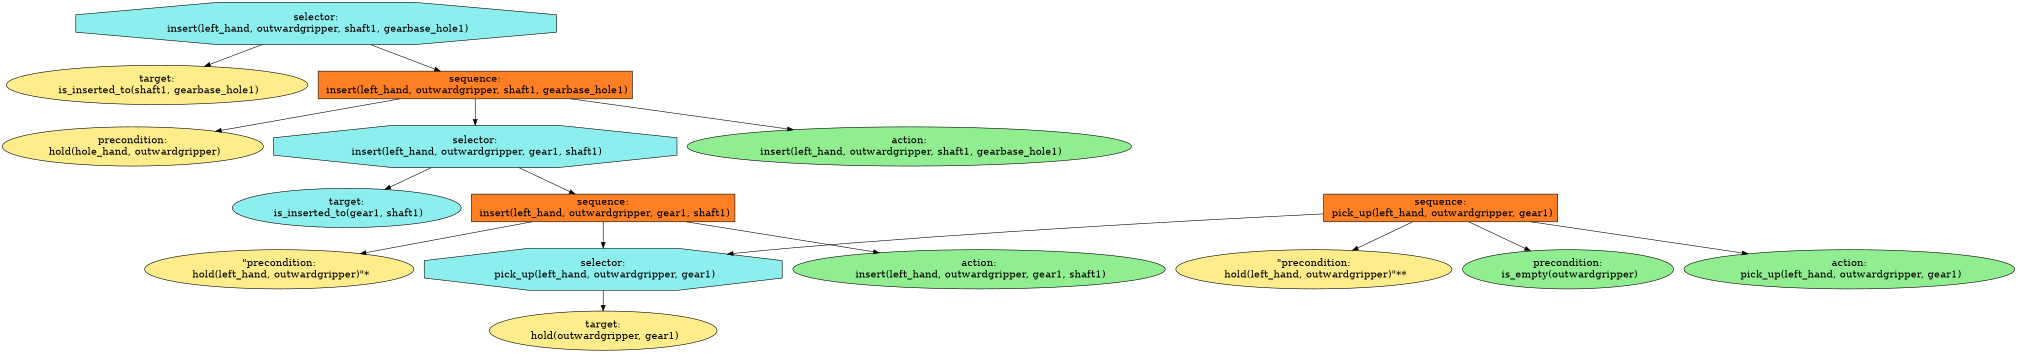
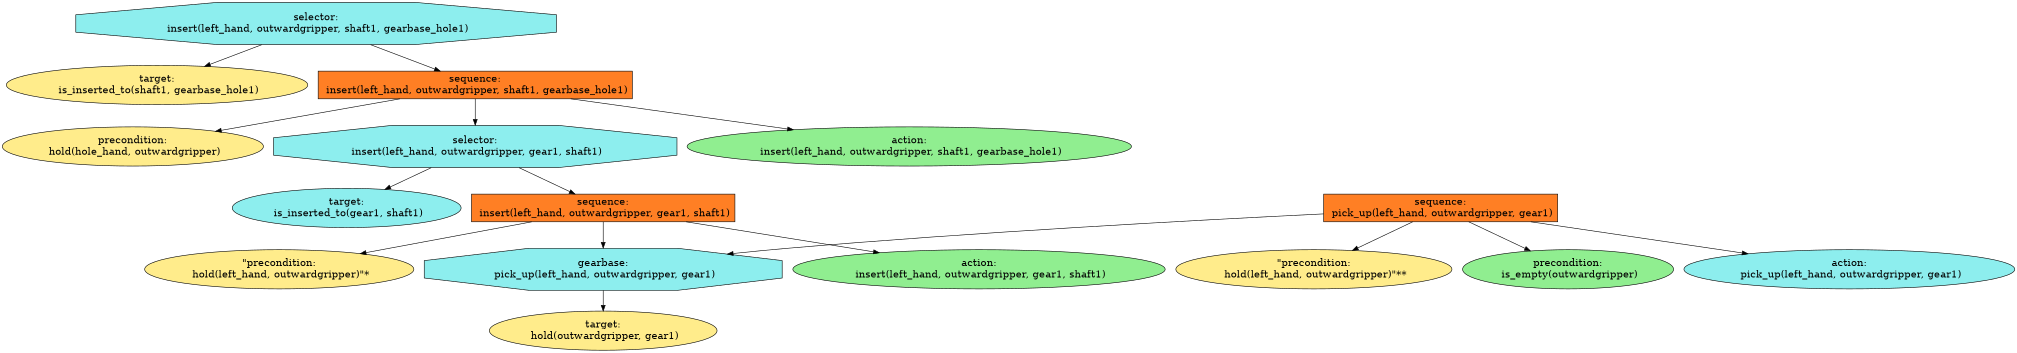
node "selector: pick_up(left_hand, outwardgripper, gear1)": label "selector: pick_up(left_hand, outwardgripper, gear1)" -> "gearbase: pick_up(left_hand, outwardgripper, gear1)"
node "action: pick_up(left_hand, outwardgripper, gear1)": fillcolor lightgreen -> darkslategray2
